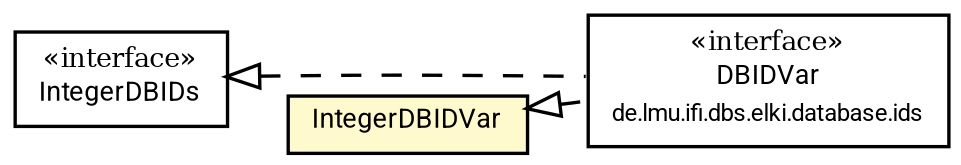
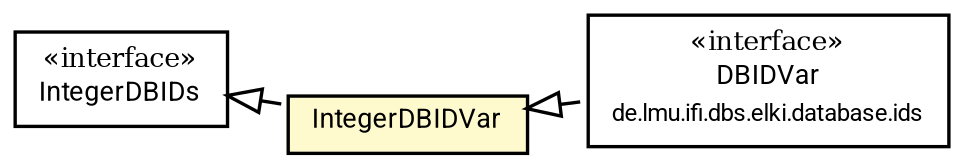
edge "DBIDVar" -> "IntegerDBIDs": now "IntegerDBIDVar" -> "IntegerDBIDs"
